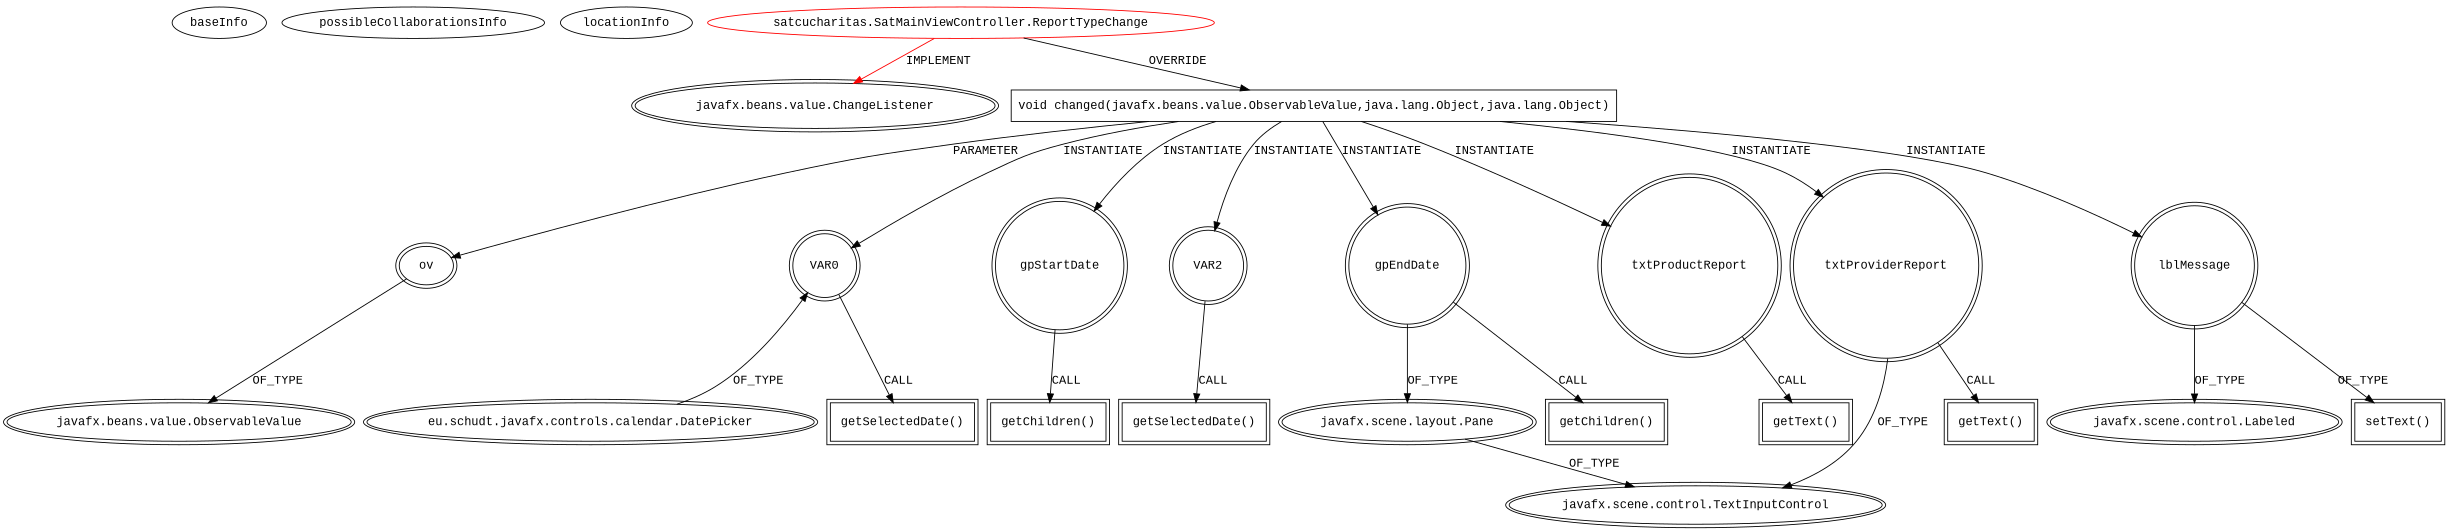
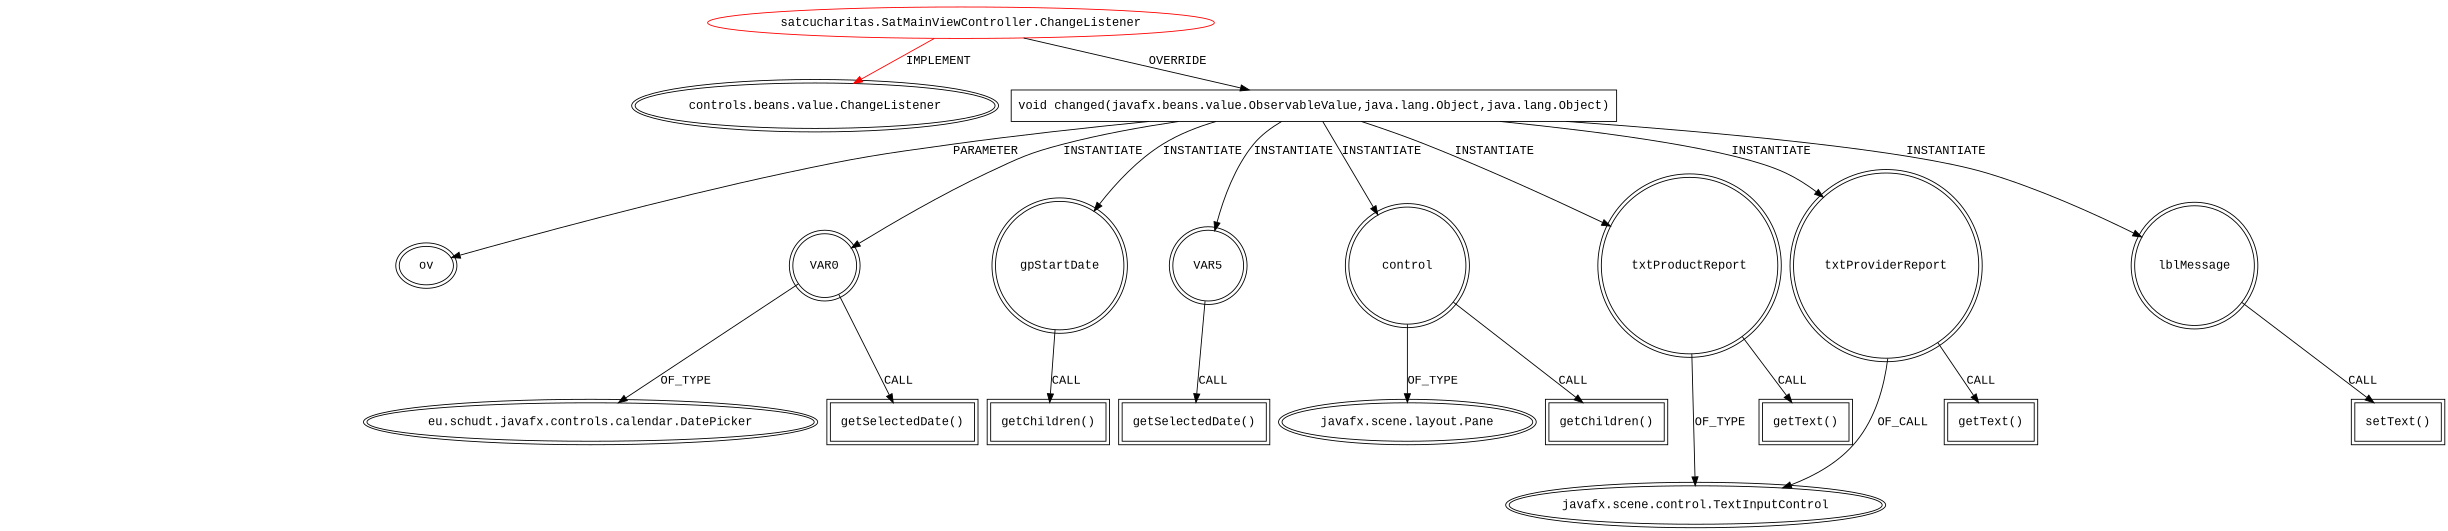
node "baseInfo": removed
node "possibleCollaborationsInfo": removed
node "locationInfo": removed
node "satcucharitas.SatMainViewController.ReportTypeChange": label "satcucharitas.SatMainViewController.ReportTypeChange" -> "satcucharitas.SatMainViewController.ChangeListener"
node "javafx.beans.value.ChangeListener": label "javafx.beans.value.ChangeListener" -> "controls.beans.value.ChangeListener"
node "VAR2": label "VAR2" -> "VAR5"
node "gpEndDate": label "gpEndDate" -> "control"
edge "eu.schudt.javafx.controls.calendar.DatePicker" -> "VAR0": reversed
edge "lblMessage" -> "setText()": label "OF_TYPE" -> "CALL"
node "javafx.beans.value.ObservableValue": removed
edge "txtProviderReport" -> "javafx.scene.control.TextInputControl": label "OF_TYPE" -> "OF_CALL"
node "javafx.scene.control.Labeled": removed
edge "javafx.scene.layout.Pane" -> "javafx.scene.control.TextInputControl": now "txtProductReport" -> "javafx.scene.control.TextInputControl"
